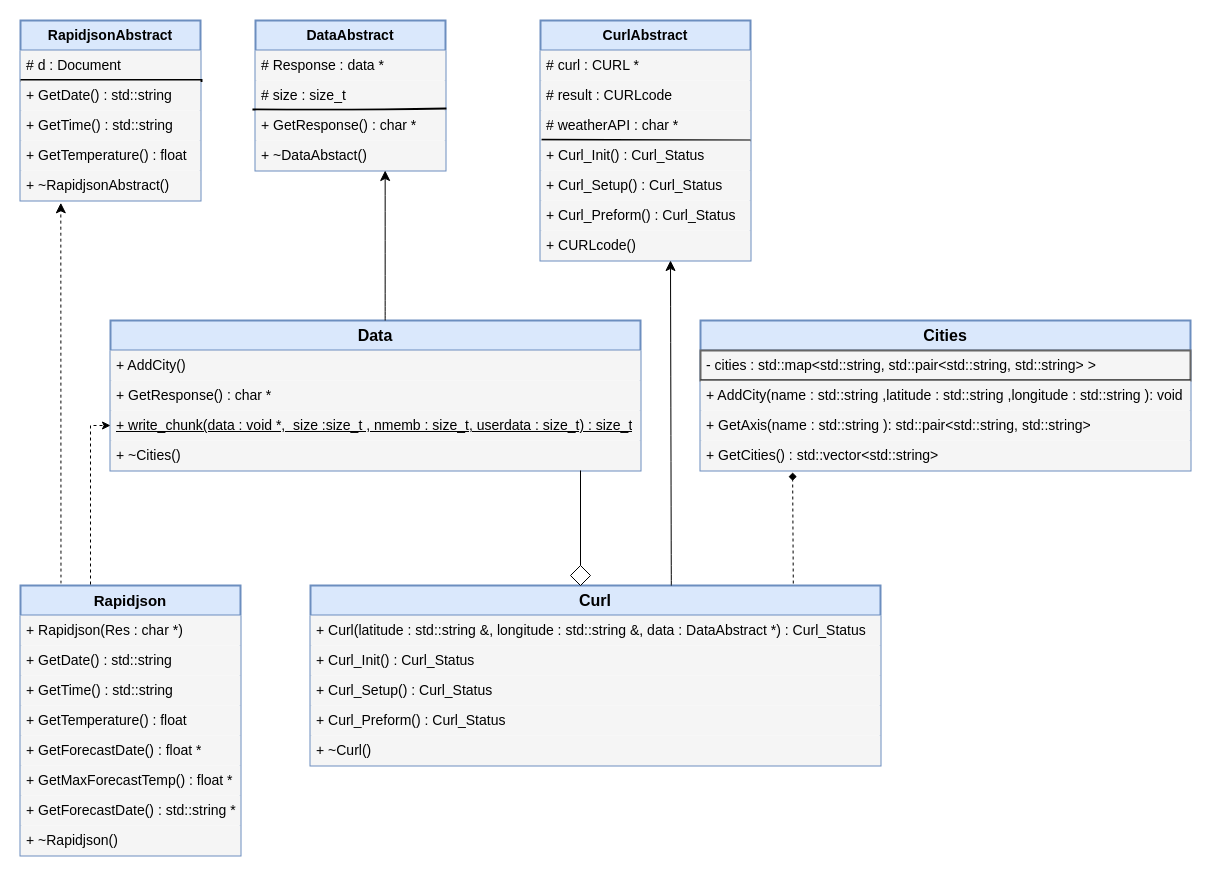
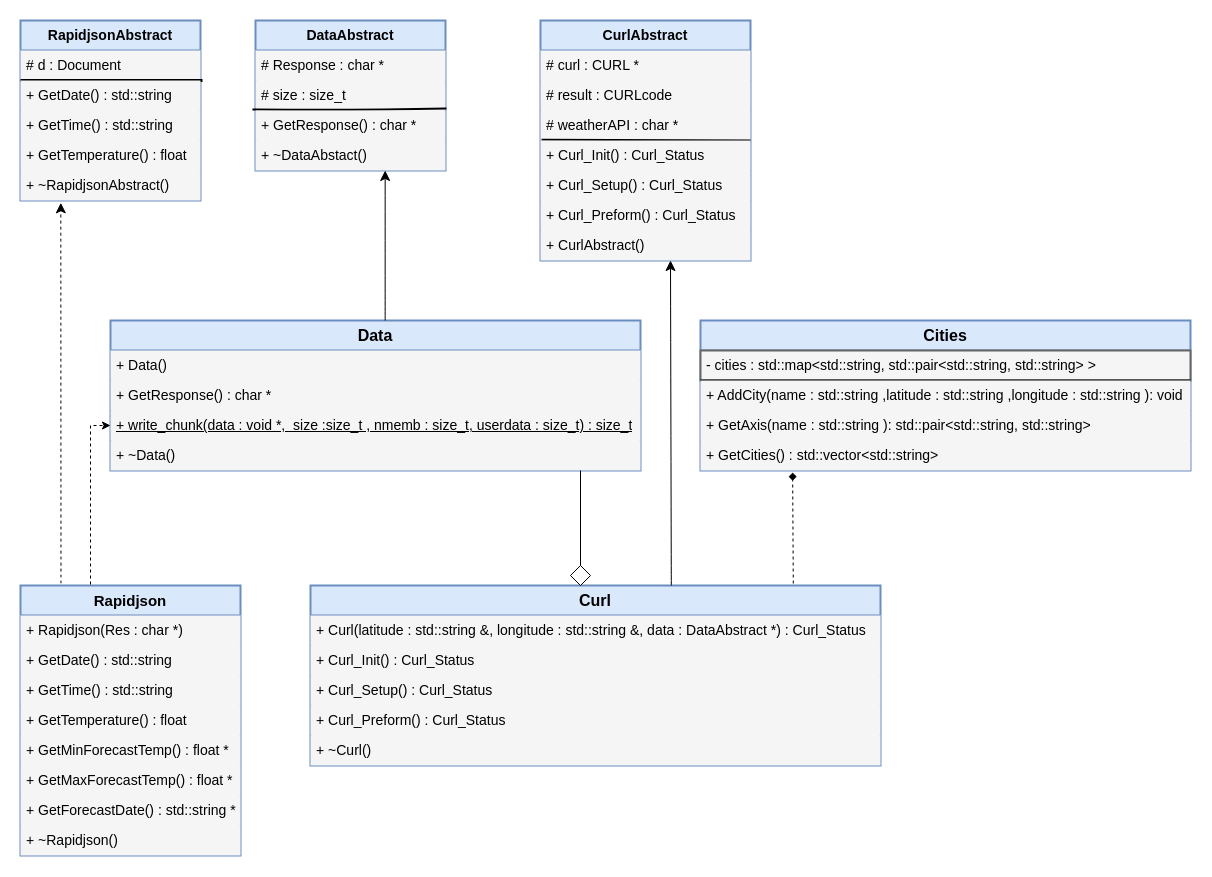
node "# Response : data *": label "# Response : data *" -> "# Response : char *"
node "+ CURLcode()": label "+ CURLcode()" -> "+ CurlAbstract()"
node "+ AddCity()": label "+ AddCity()" -> "+ Data()"
node "+ ~Cities()": label "+ ~Cities()" -> "+ ~Data()"
node "+ GetForecastDate() : float *": label "+ GetForecastDate() : float *" -> "+ GetMinForecastTemp() : float *"
